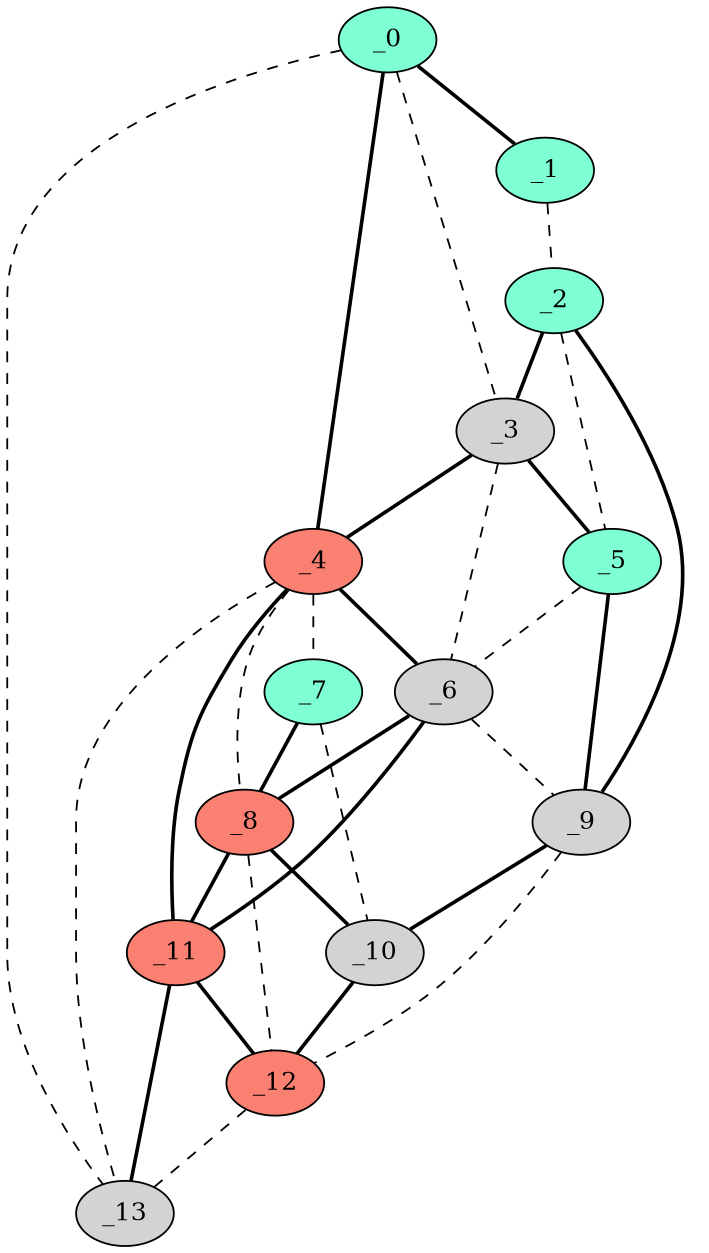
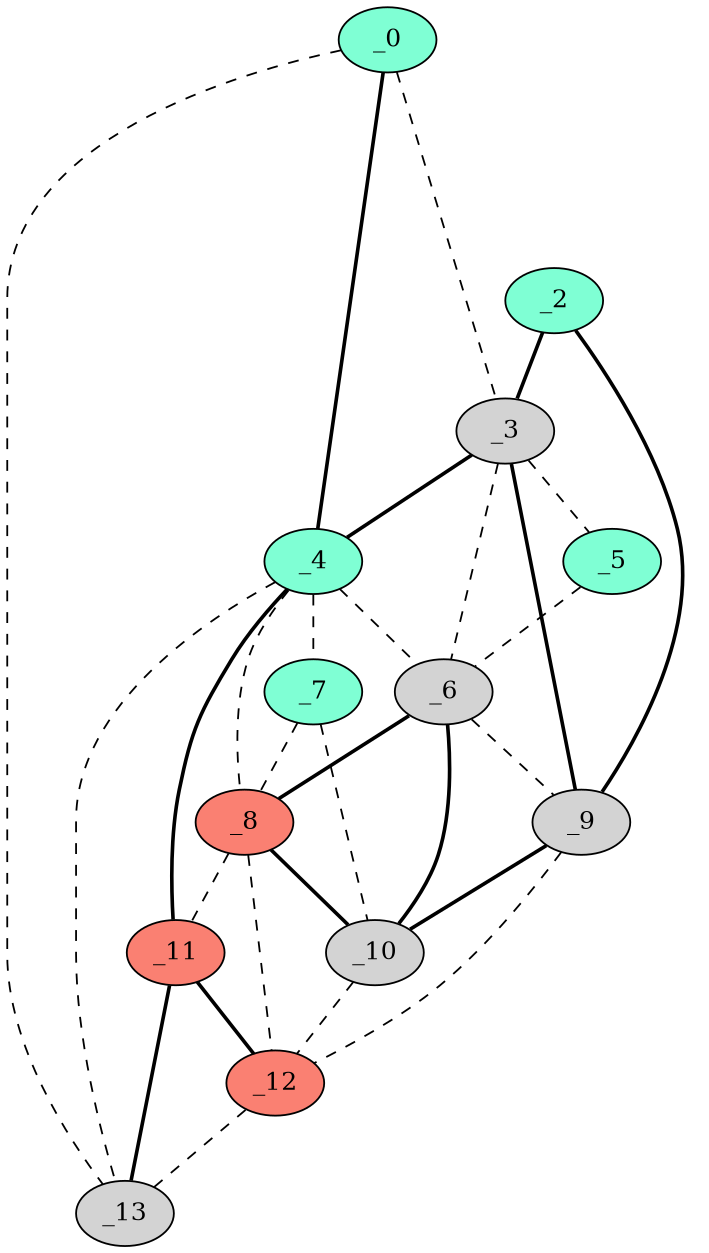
node "_1": removed
edge "_2" -- "_5": removed
edge "_3" -- "_5": style bold -> dashed
node "_4": fillcolor salmon -> aquamarine
edge "_4" -- "_6": style bold -> dashed
edge "_5" -- "_9": now "_3" -- "_9"
edge "_7" -- "_8": style bold -> dashed
edge "_6" -- "_11": now "_6" -- "_10"
edge "_8" -- "_11": style bold -> dashed
edge "_10" -- "_12": style bold -> dashed
